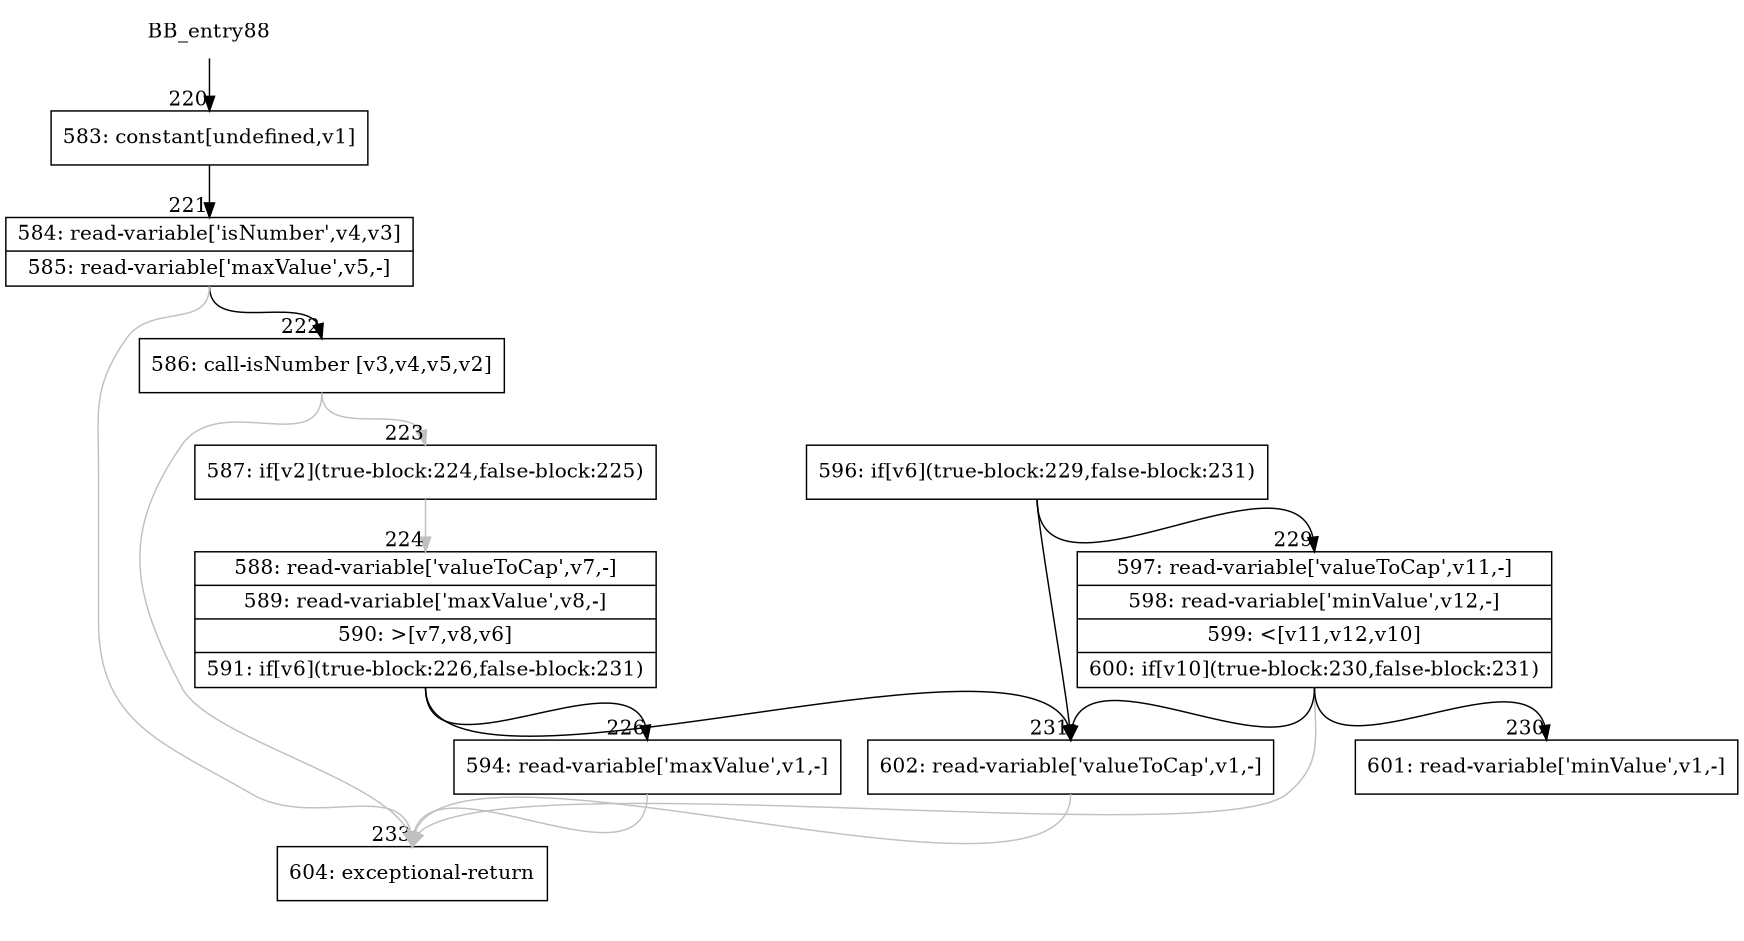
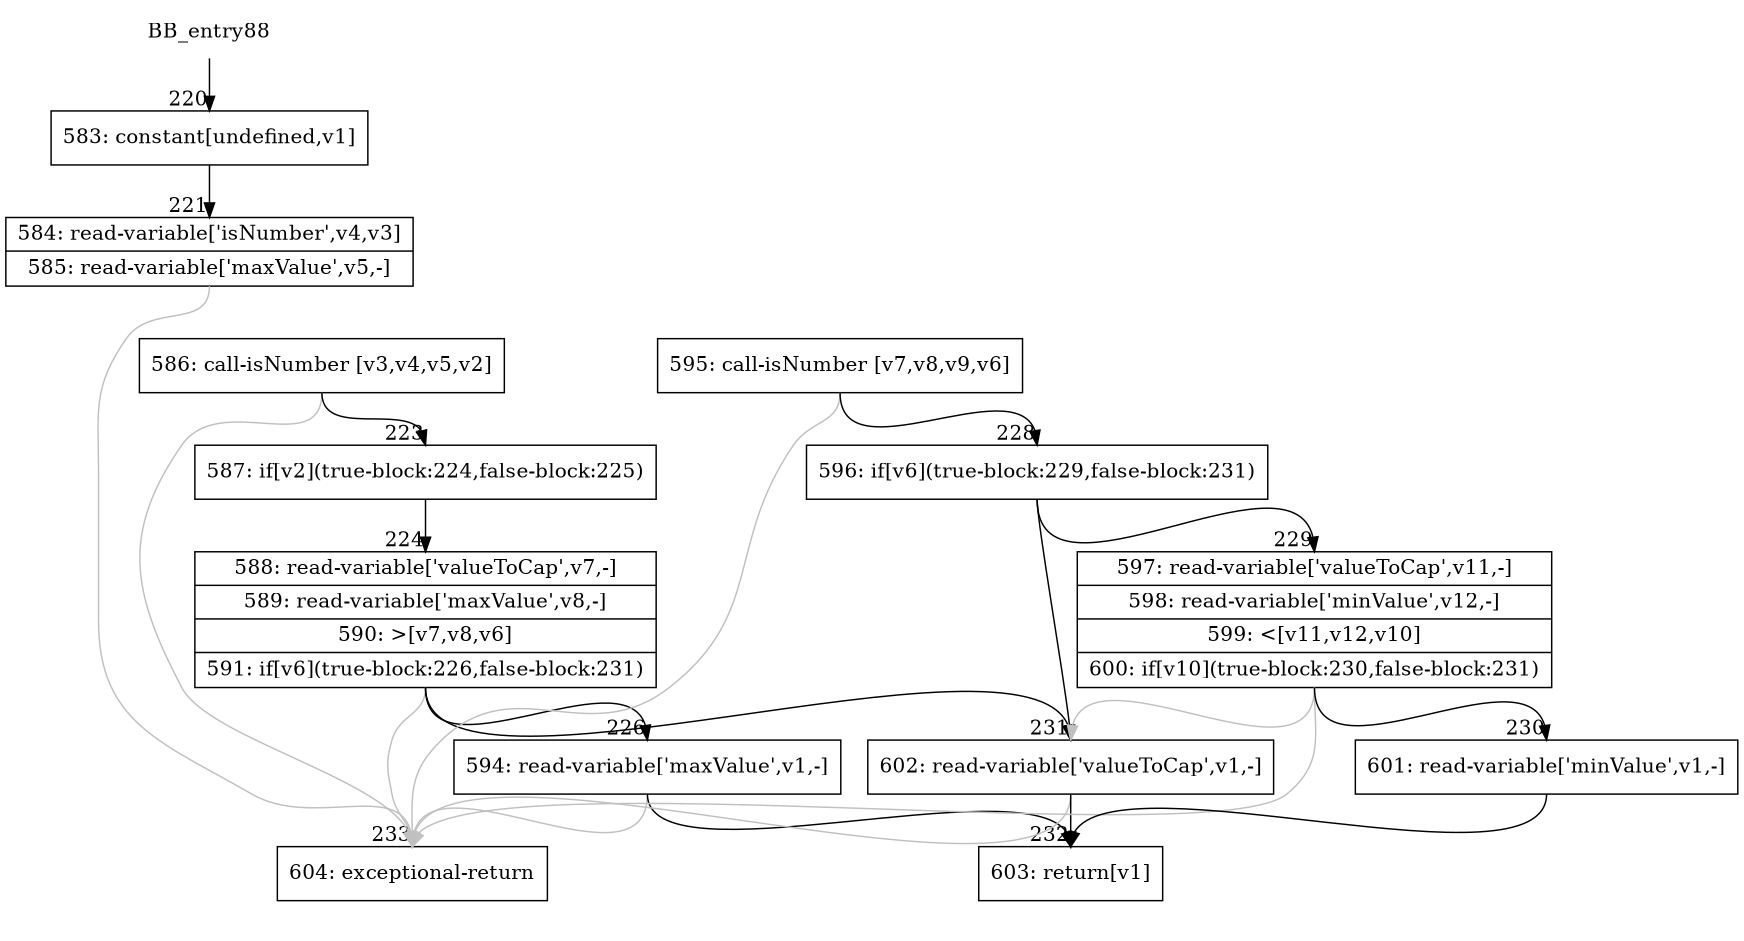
edge "584: read-variable['isNumber',v4,v3]" -> "586: call-isNumber [v3,v4,v5,v2]": removed
node "595: call-isNumber [v7,v8,v9,v6]": added
edge "586: call-isNumber [v3,v4,v5,v2]" -> "587: if[v2](true-block:224,false-block:225)": color gray -> black
edge "587: if[v2](true-block:224,false-block:225)" -> "588: read-variable['valueToCap',v7,-]": color gray -> black
edge "597: read-variable['valueToCap',v11,-]" -> "602: read-variable['valueToCap',v1,-]": color black -> gray
edge "588: read-variable['valueToCap',v7,-]" -> "604: exceptional-return": added
node "603: return[v1]": added
